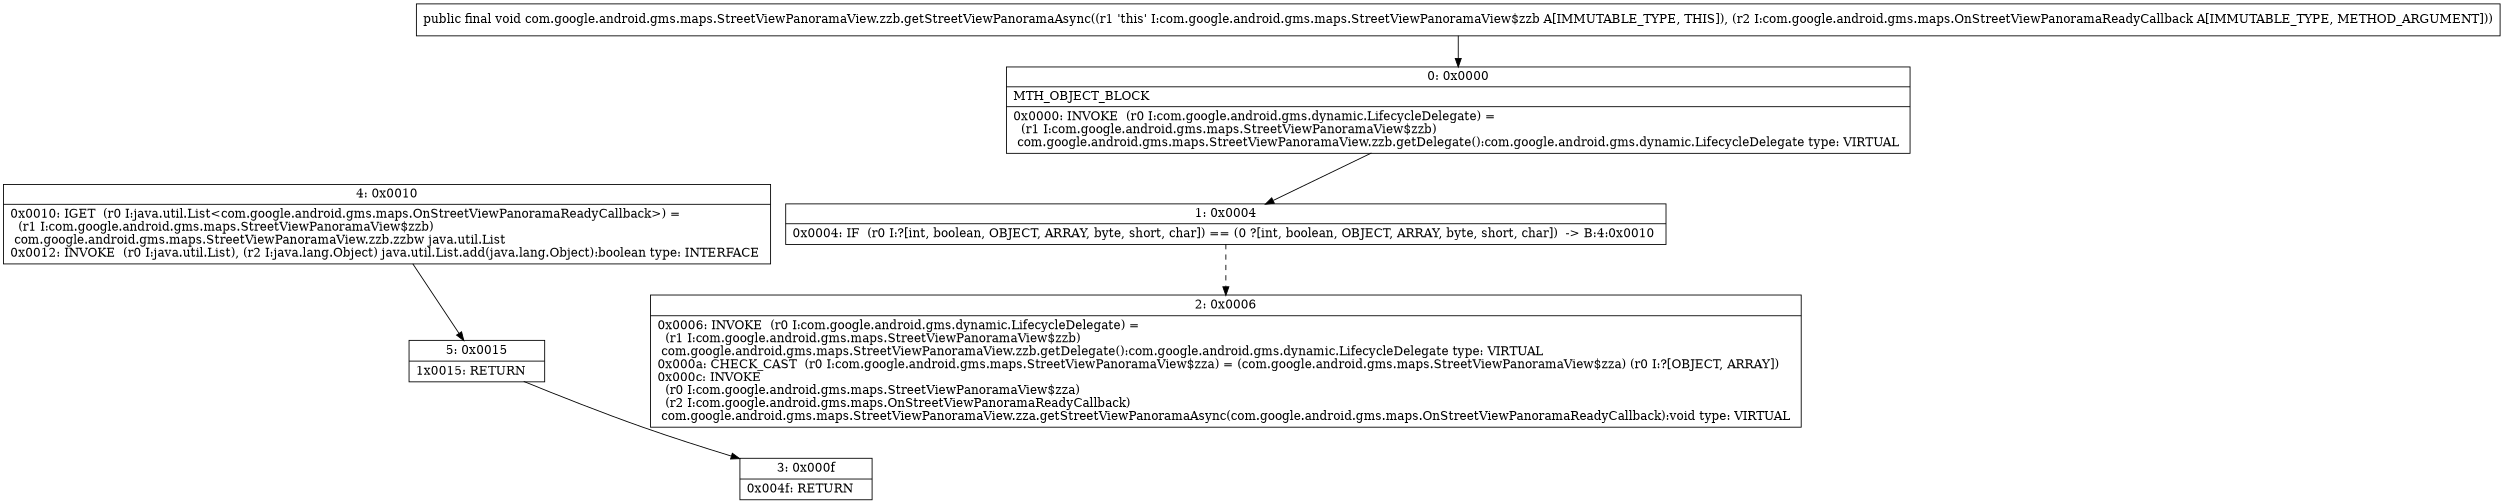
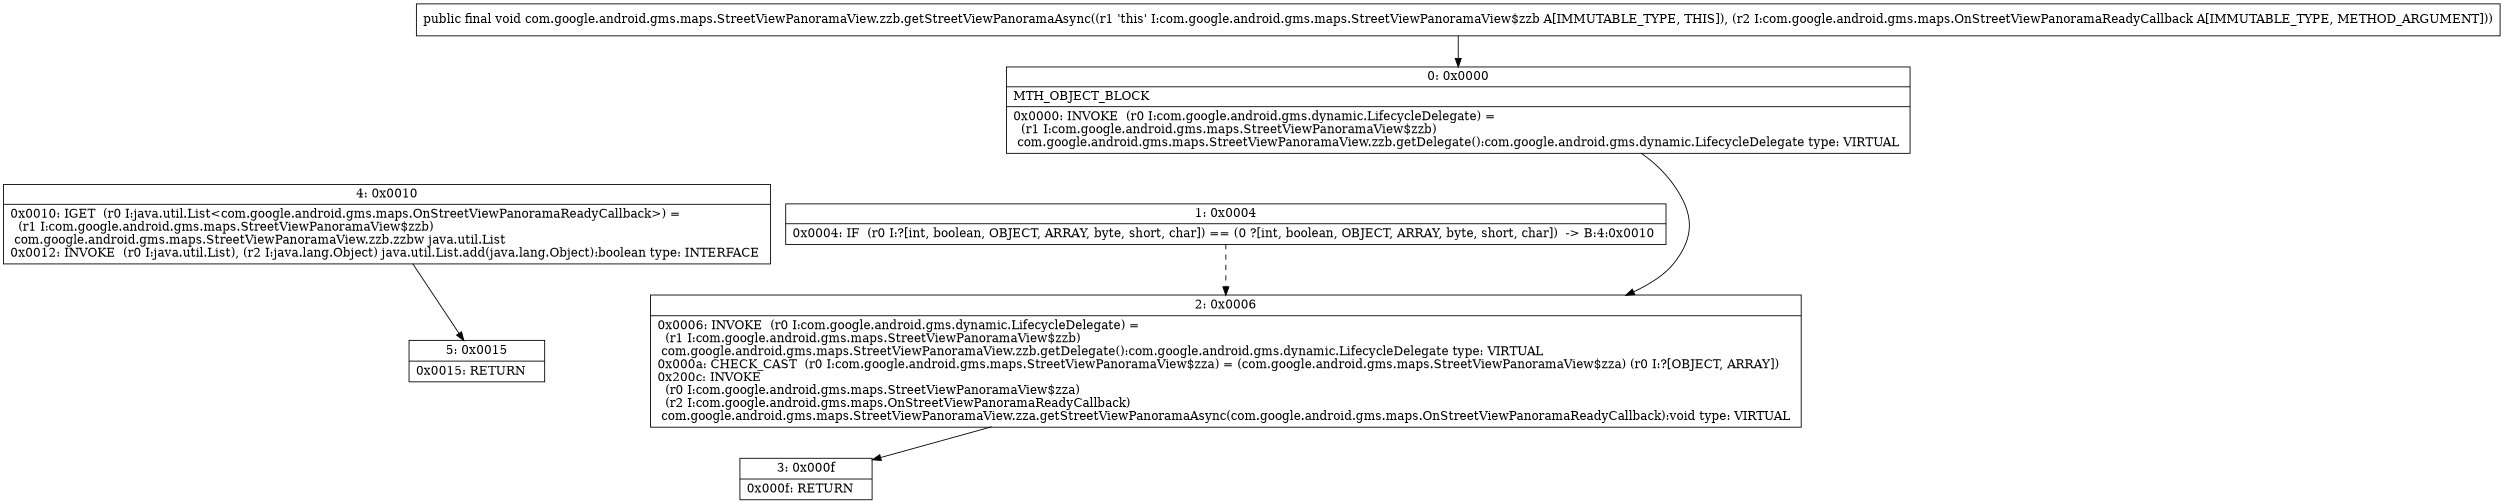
edge "0: 0x0000" -> "1: 0x0004": now "0: 0x0000" -> "2: 0x0006"
node "5: 0x0015": text "1x0015: RETURN" -> "0x0015: RETURN"
node "2: 0x0006": text "0x000c: INVOKE" -> "0x200c: INVOKE"
edge "5: 0x0015" -> "3: 0x000f": now "2: 0x0006" -> "3: 0x000f"
node "3: 0x000f": text "0x004f: RETURN" -> "0x000f: RETURN"
